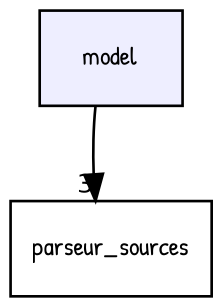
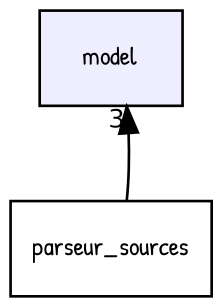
edge "model" -> "parseur_sources": reversed
